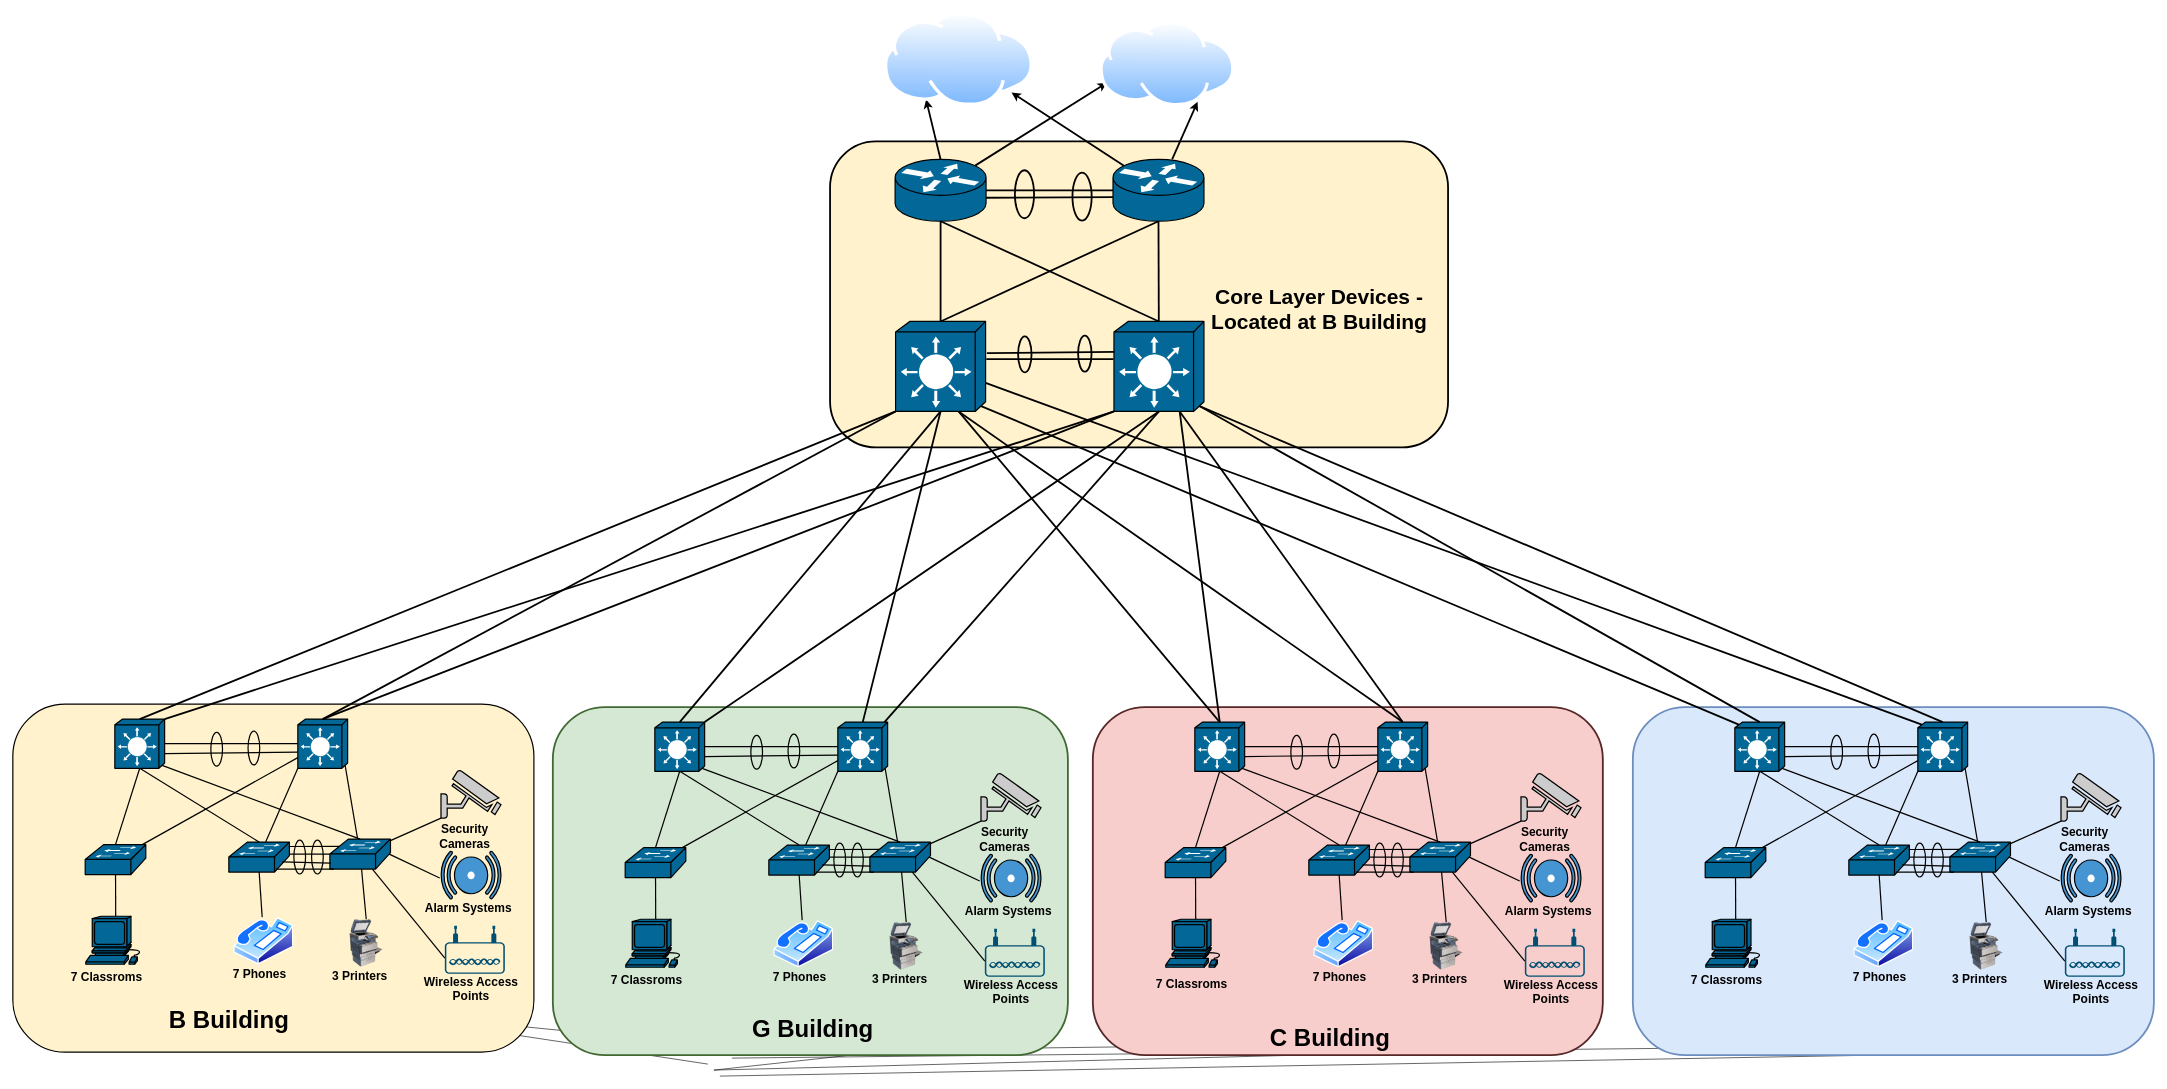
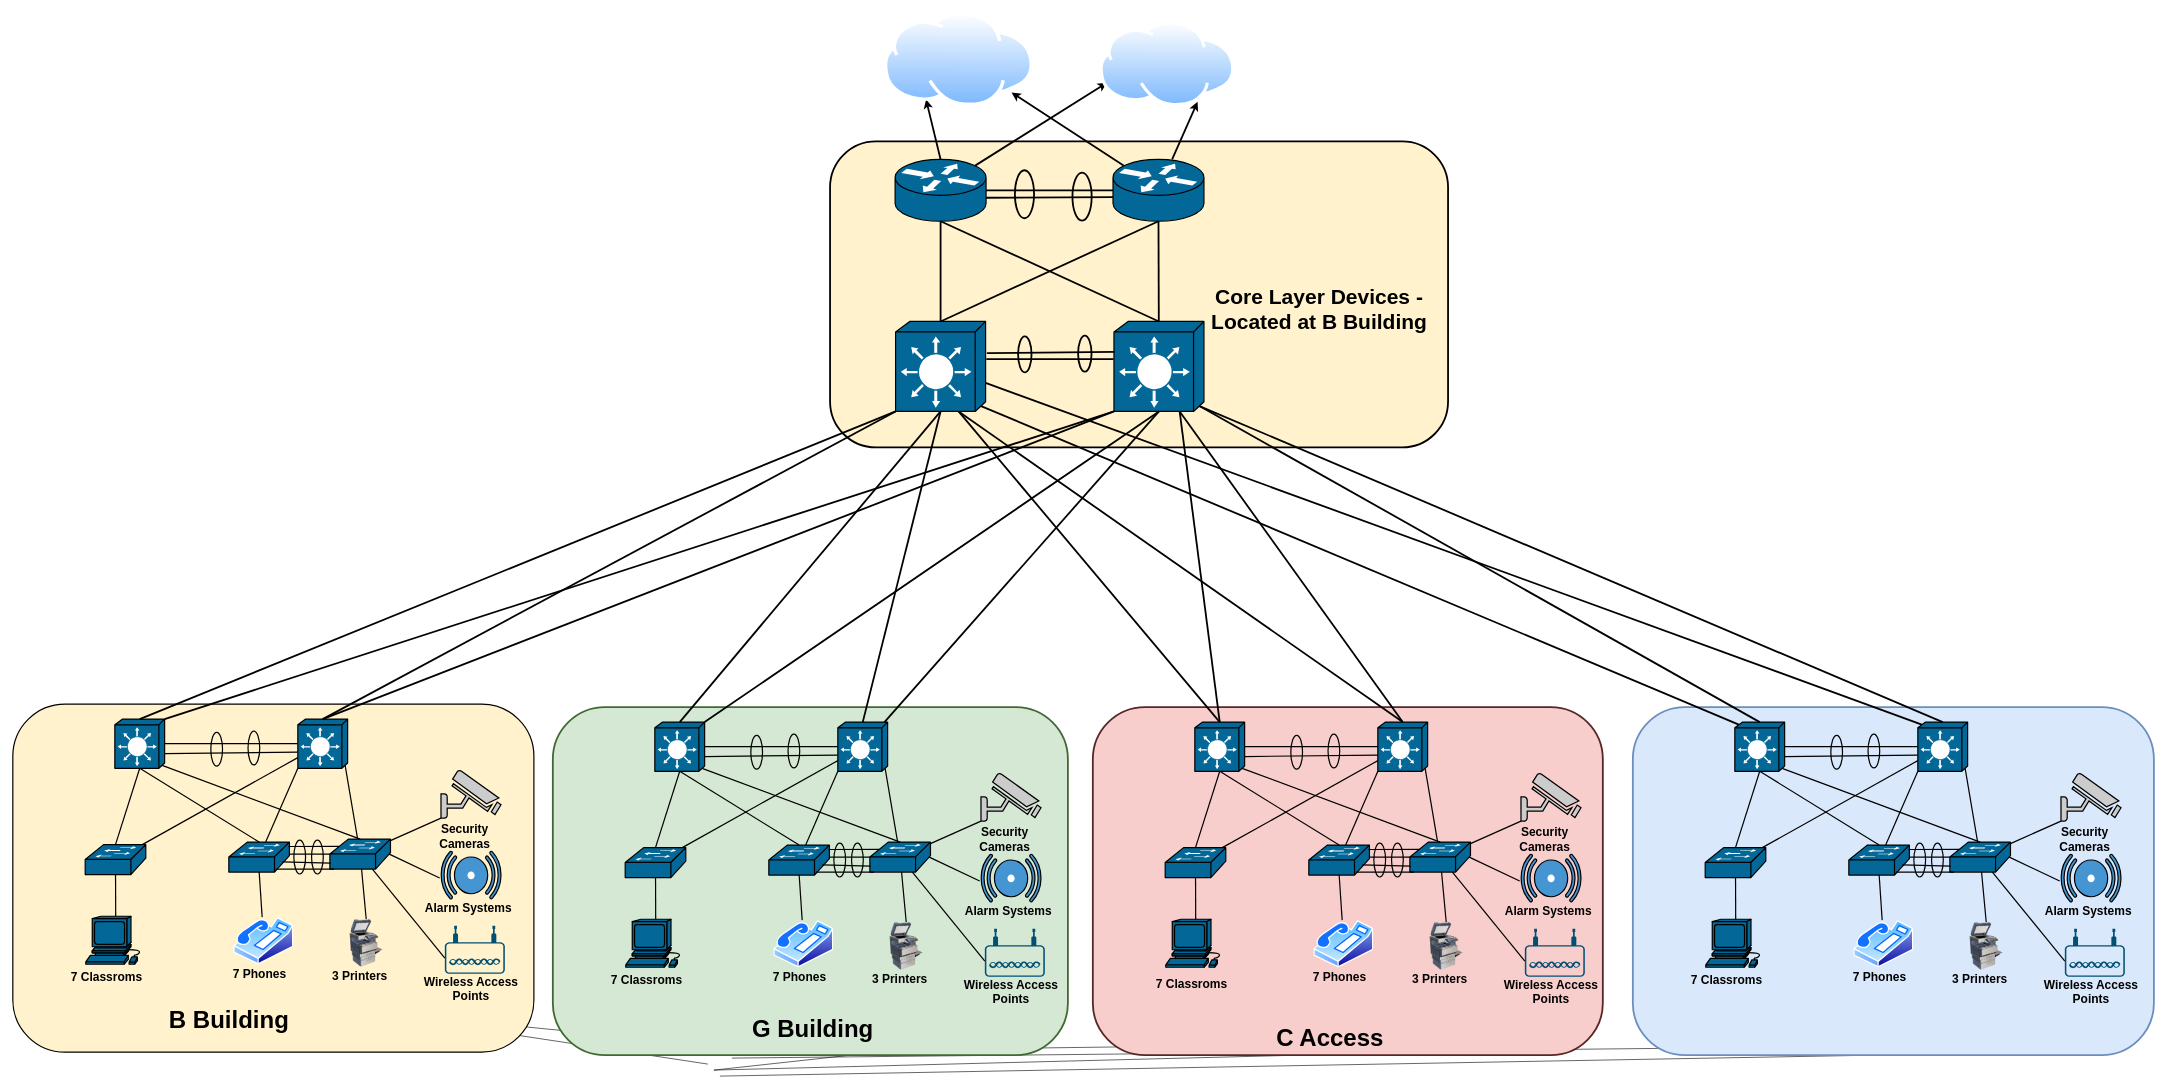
node "C Building": label "C Building" -> "C Access"
